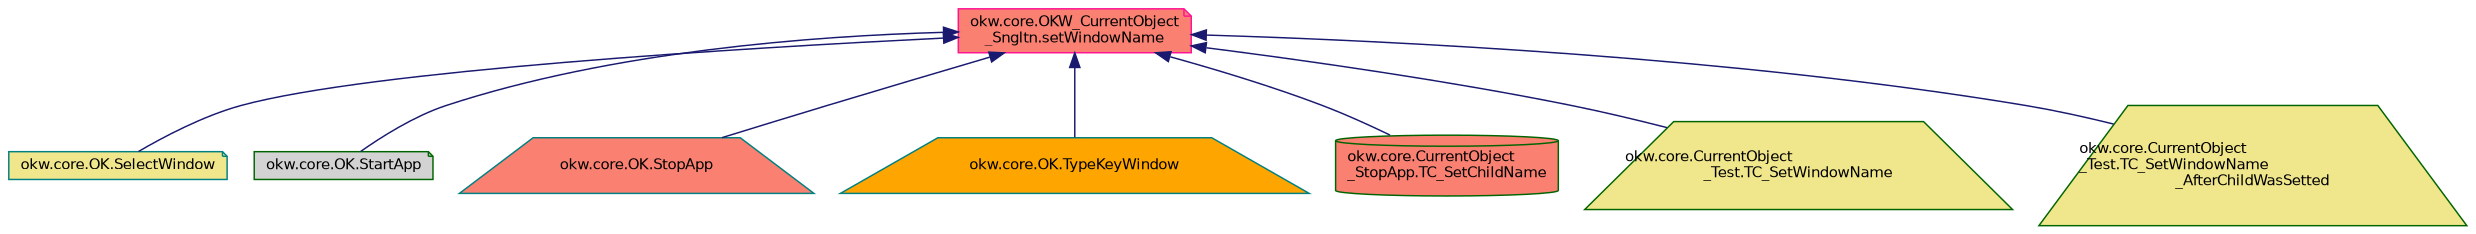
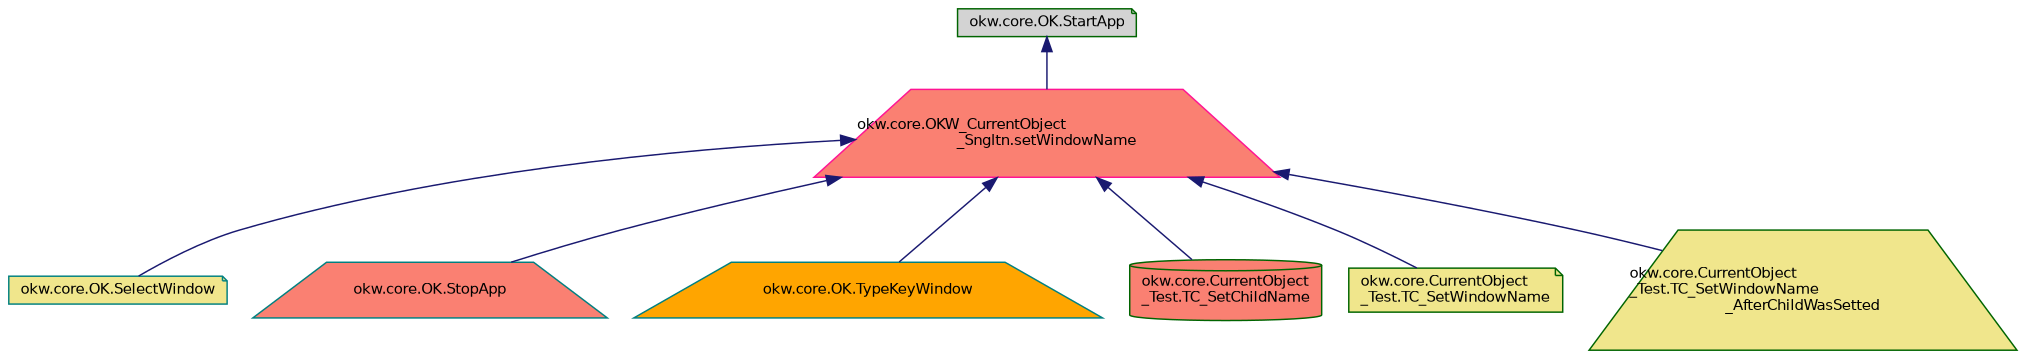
node "okw.core.OKW_CurrentObject _Sngltn.setWindowName": shape note -> trapezium
edge "okw.core.OK.StartApp" -> "okw.core.OKW_CurrentObject _Sngltn.setWindowName": reversed
node "okw.core.CurrentObject _StopApp.TC_SetChildName": label "okw.core.CurrentObject _StopApp.TC_SetChildName" -> "okw.core.CurrentObject _Test.TC_SetChildName"
node "okw.core.CurrentObject _Test.TC_SetWindowName": shape trapezium -> note
